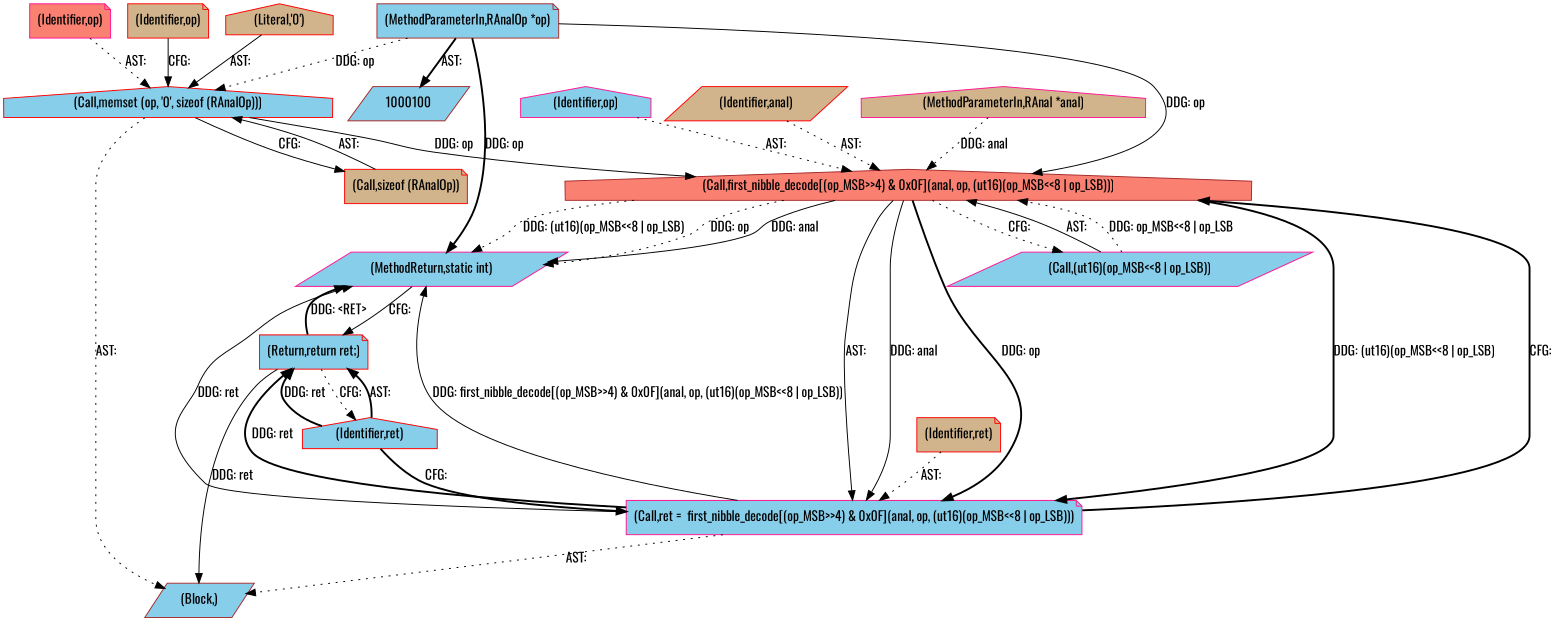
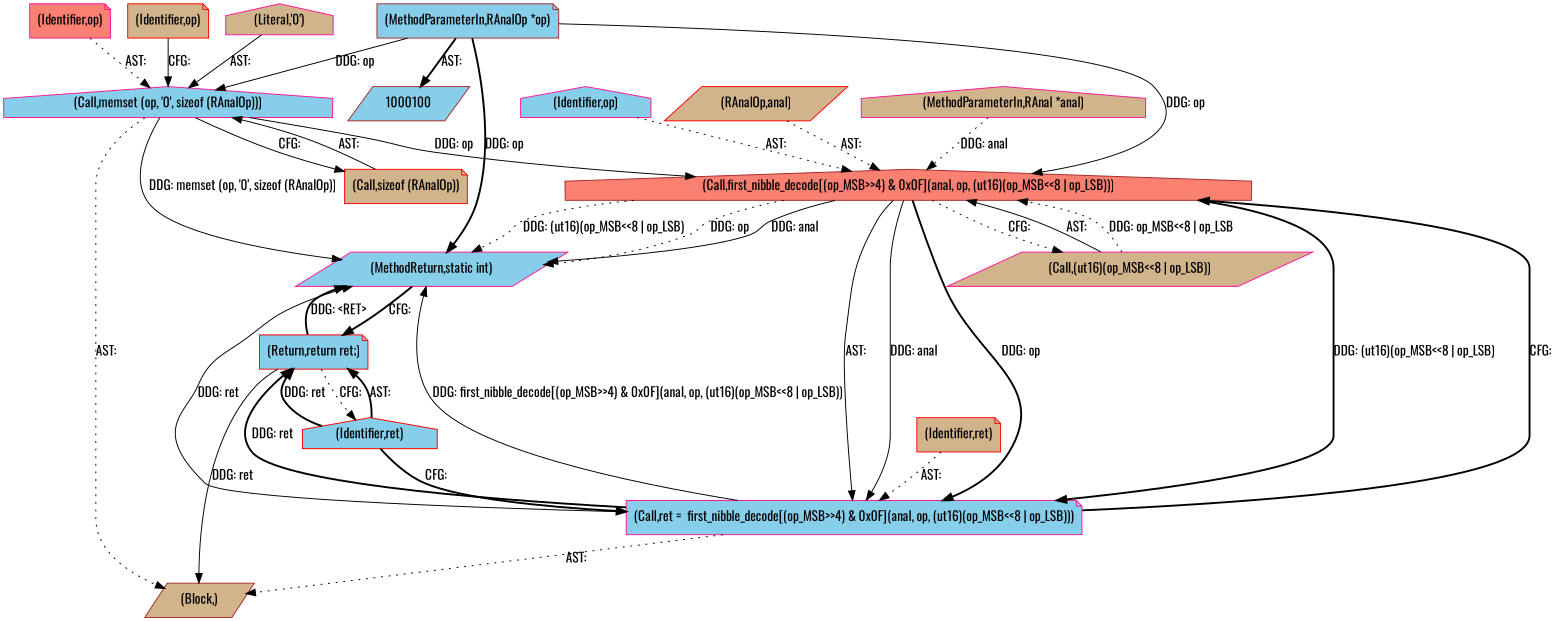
node "(Literal,'0')": color red -> deeppink
edge "(MethodParameterIn,RAnalOp *op)" -> "(Call,memset (op, '0', sizeof (RAnalOp)))": style dotted -> solid
node "(Call,memset (op, '0', sizeof (RAnalOp)))": color red -> deeppink
node "(Identifier,anal)": label "(Identifier,anal)" -> "(RAnalOp,anal)"
edge "(Call,memset (op, '0', sizeof (RAnalOp)))" -> "(MethodReturn,static int)": added, label "DDG: memset (op, '0', sizeof (RAnalOp))"
node "(Call,(ut16)(op_MSB<<8 | op_LSB))": fillcolor skyblue -> tan
edge "(MethodReturn,static int)" -> "(Return,return ret;)": style solid -> bold
node "(Block,)": fillcolor skyblue -> tan
